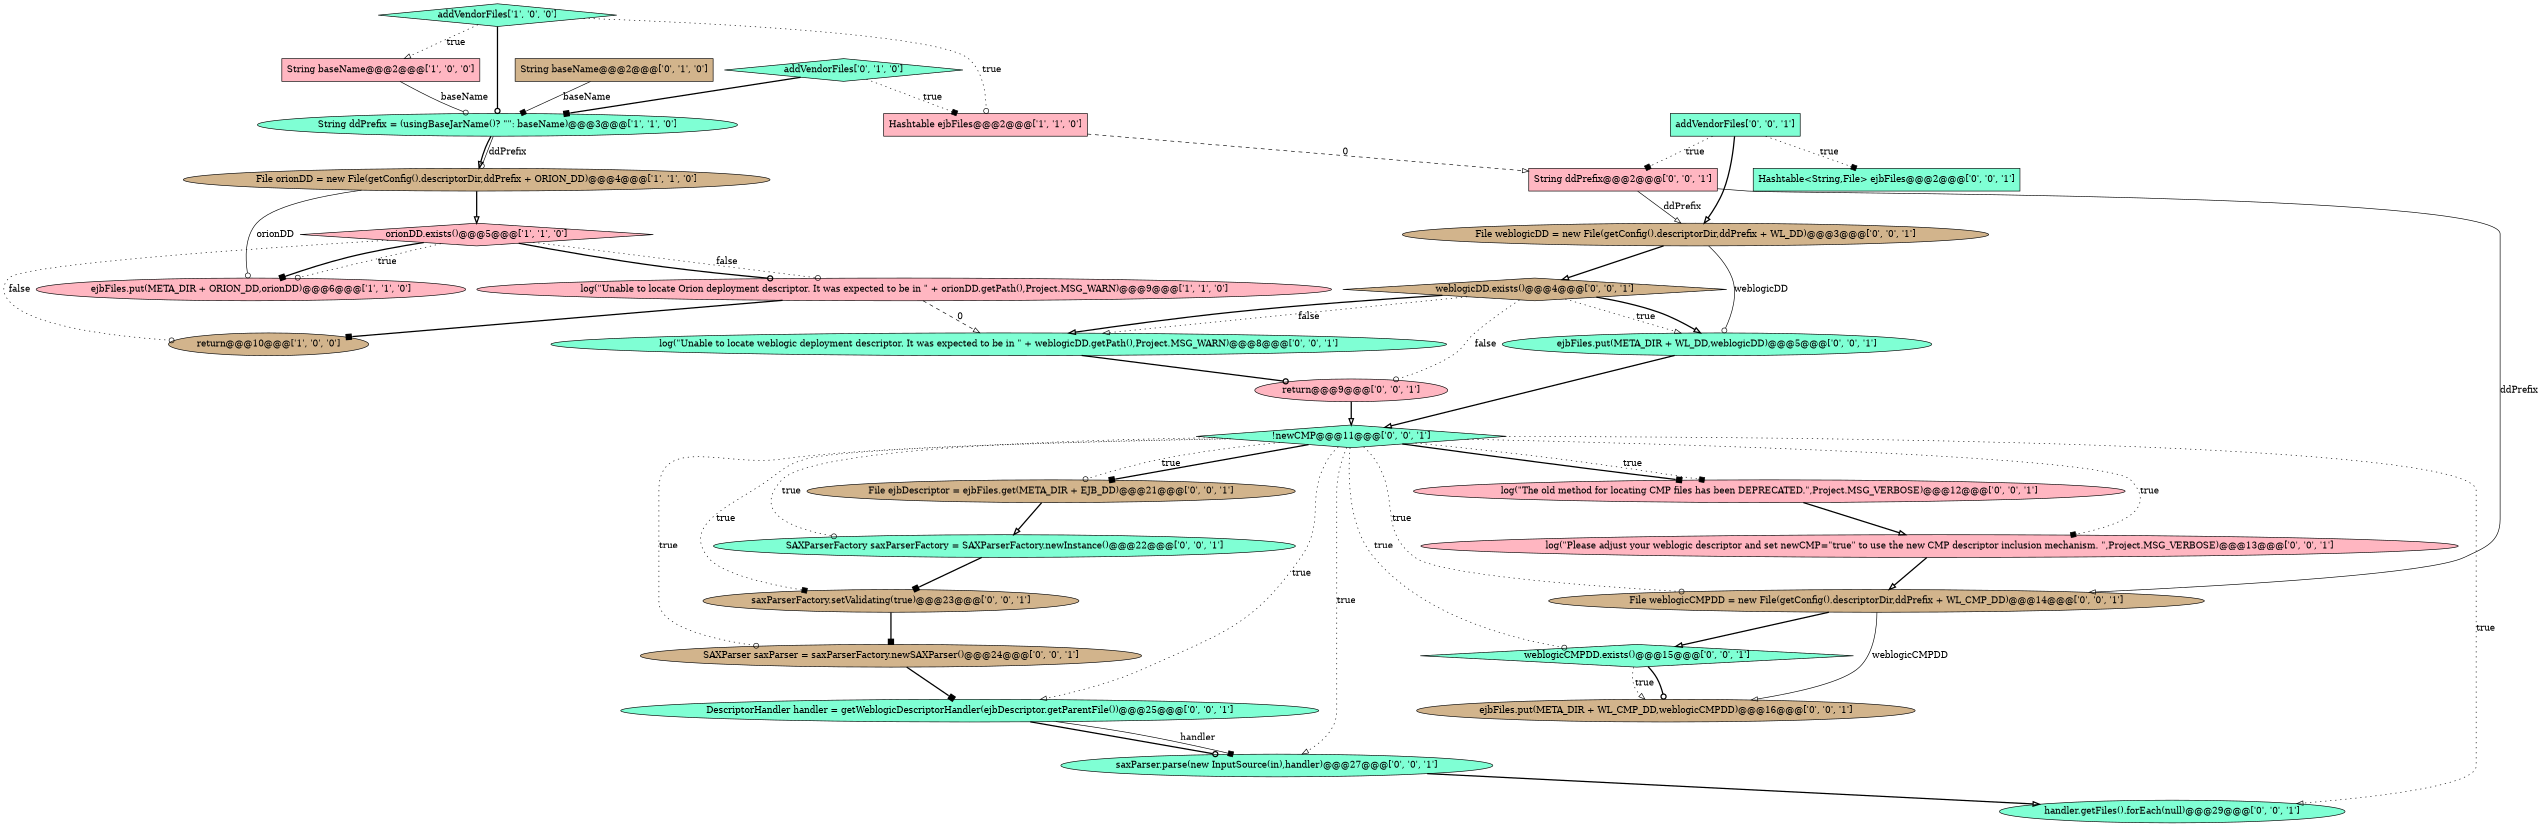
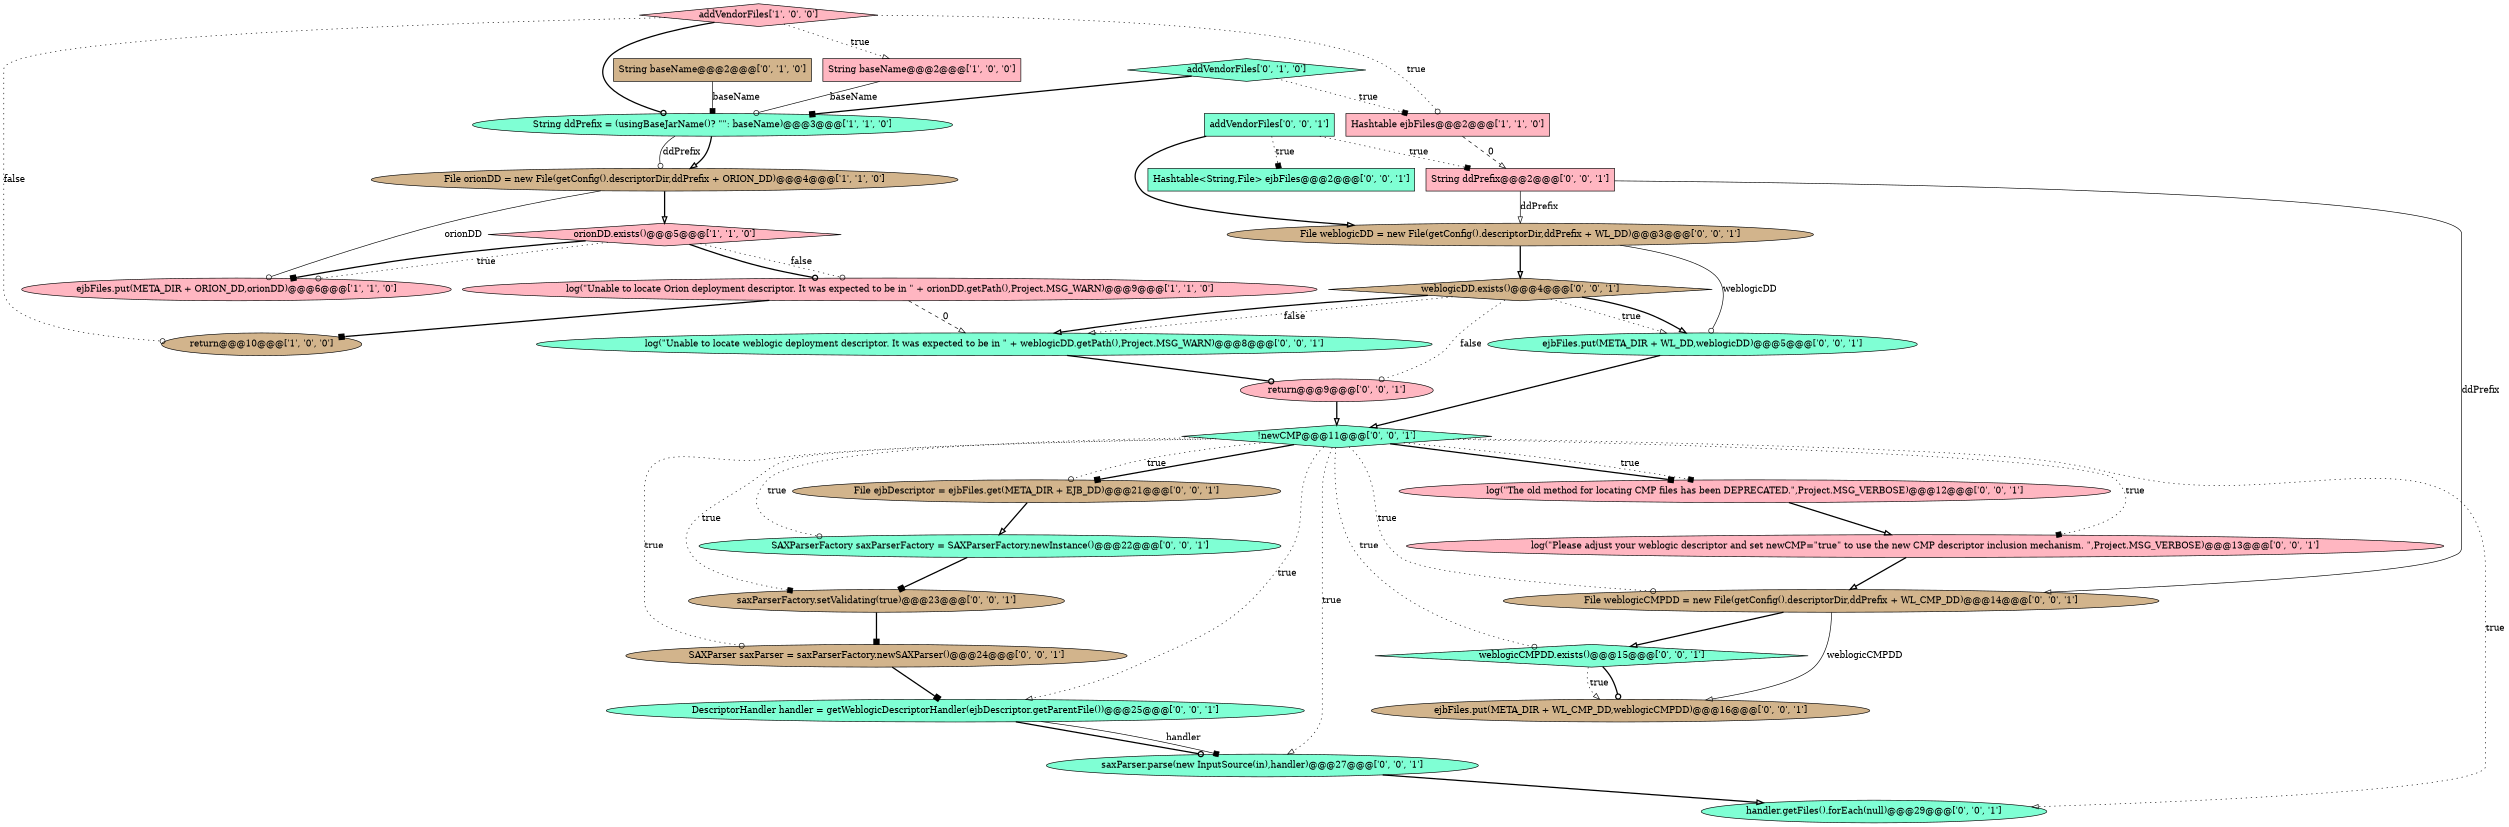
node "addVendorFiles['1', '0', '0']": fillcolor aquamarine -> lightpink
edge "orionDD.exists()@@@5@@@['1', '1', '0']" -> "return@@@10@@@['1', '0', '0']": now "addVendorFiles['1', '0', '0']" -> "return@@@10@@@['1', '0', '0']"
